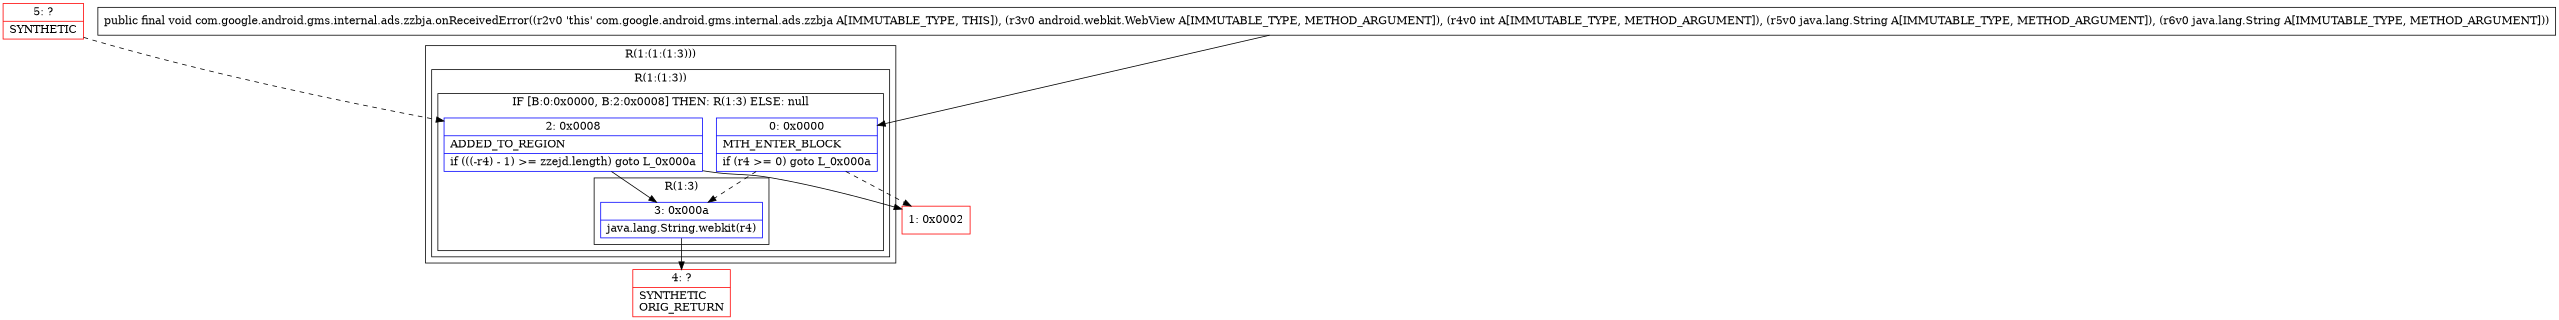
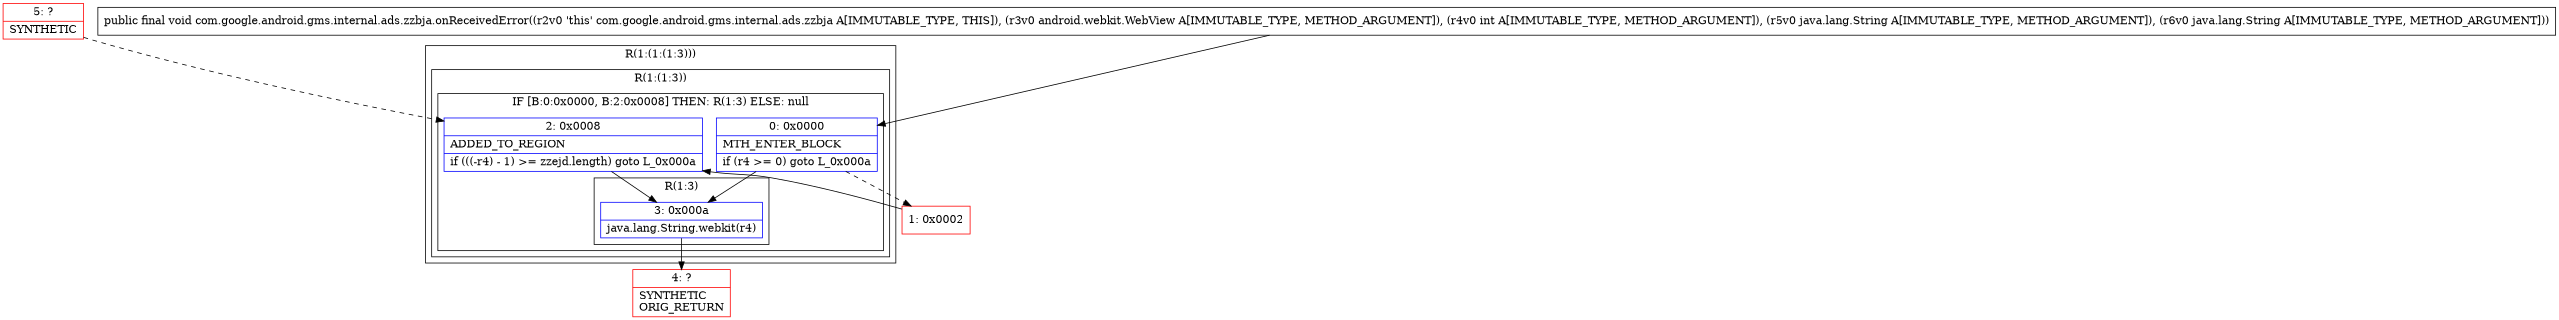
edge "2: 0x0008" -> "1: 0x0002": reversed
edge "0: 0x0000" -> "3: 0x000a": style dashed -> solid
